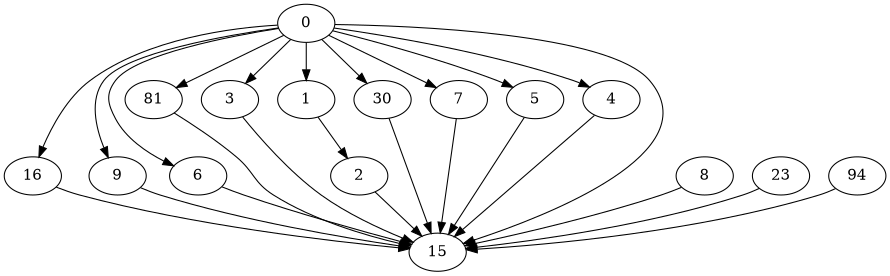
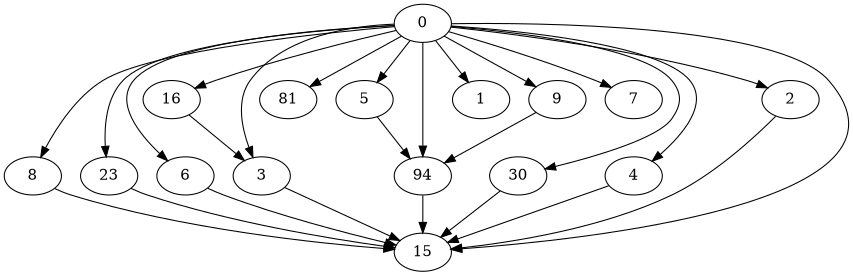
edge "0" -> "23": added
edge "0" -> "8": added
edge "0" -> "94": added
edge "1" -> "2": now "0" -> "2"
edge "7" -> "15": removed
edge "5" -> "15": now "5" -> "94"
edge "81" -> "15": removed
edge "9" -> "15": now "9" -> "94"
edge "16" -> "15": now "16" -> "3"
